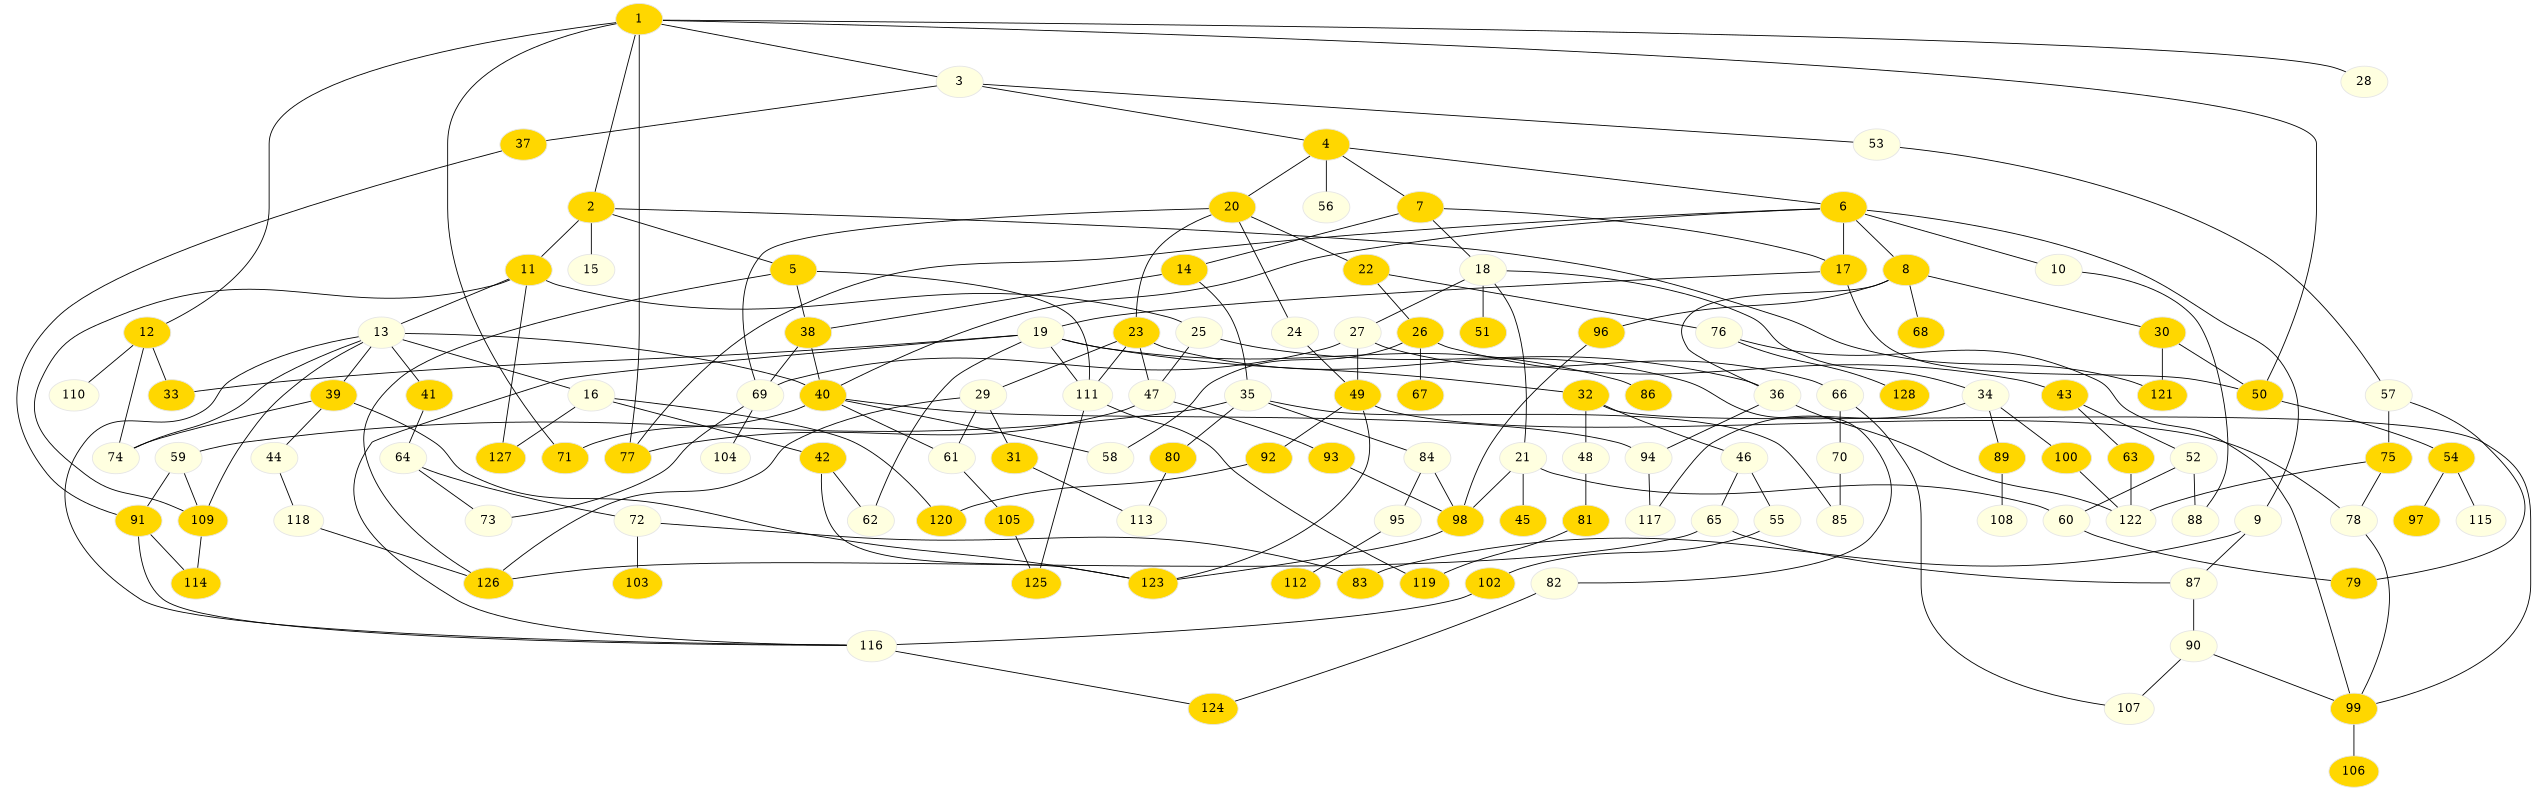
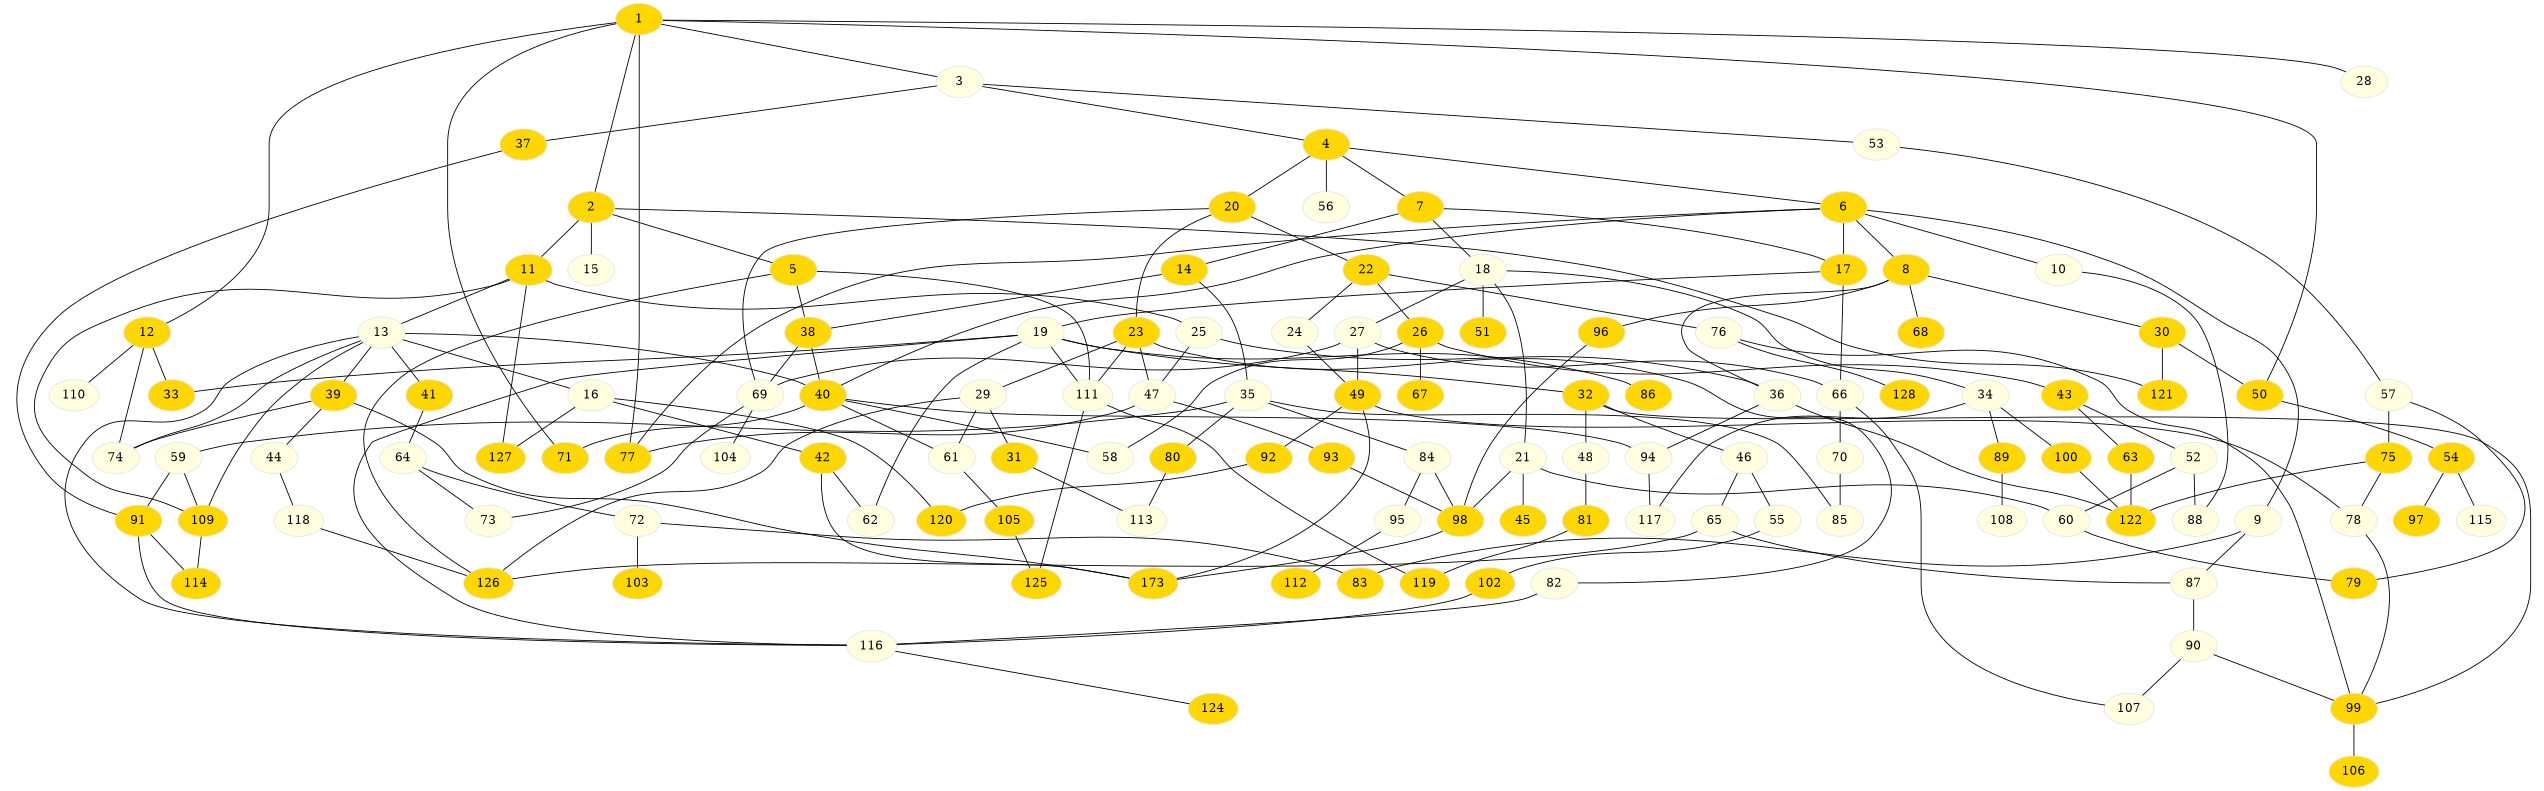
edge "20" -- "24": now "22" -- "24"
edge "17" -- "50": now "17" -- "66"
node "122": fillcolor lightyellow -> gold
node "123": label "123" -> "173"
edge "82" -- "124": now "82" -- "116"
